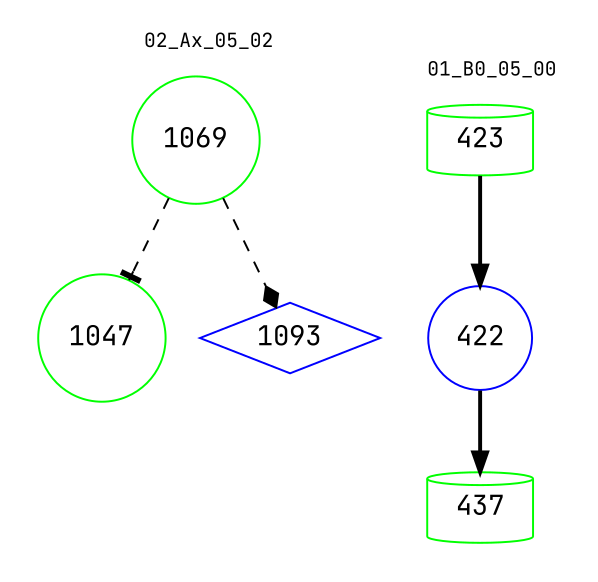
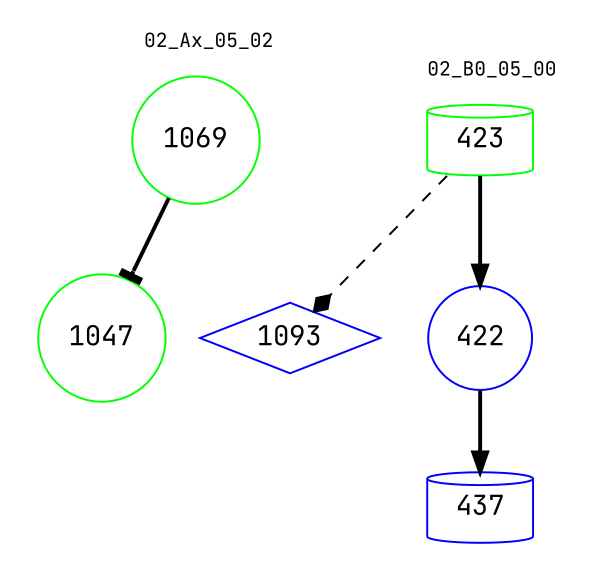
cluster "01_B0_05_00": label "01_B0_05_00" -> "02_B0_05_00"
edge "1069" -> "1047": style dashed -> bold
edge "1069" -> "1093": now "423" -> "1093"
node "437": color green -> blue
